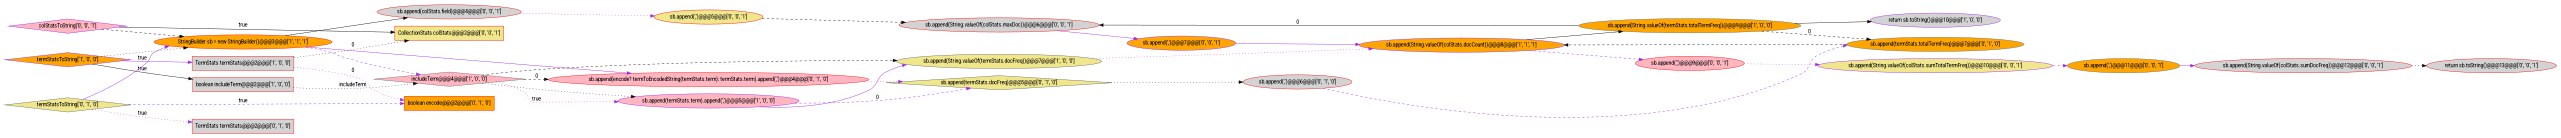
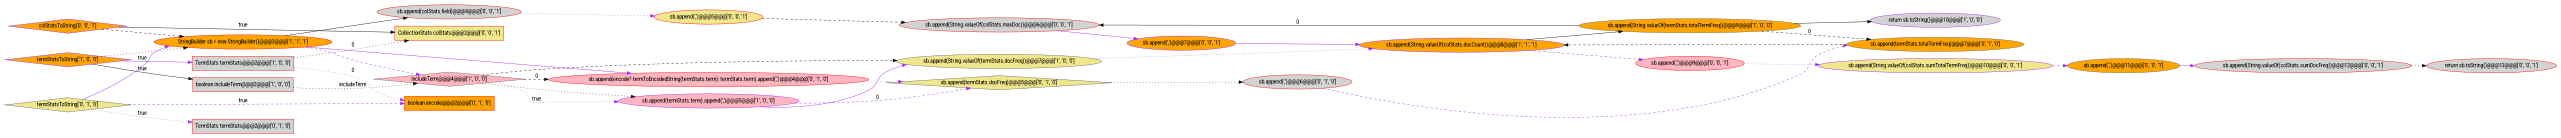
node "colStatsToString['0', '0', '1']": fillcolor lightpink -> orange
